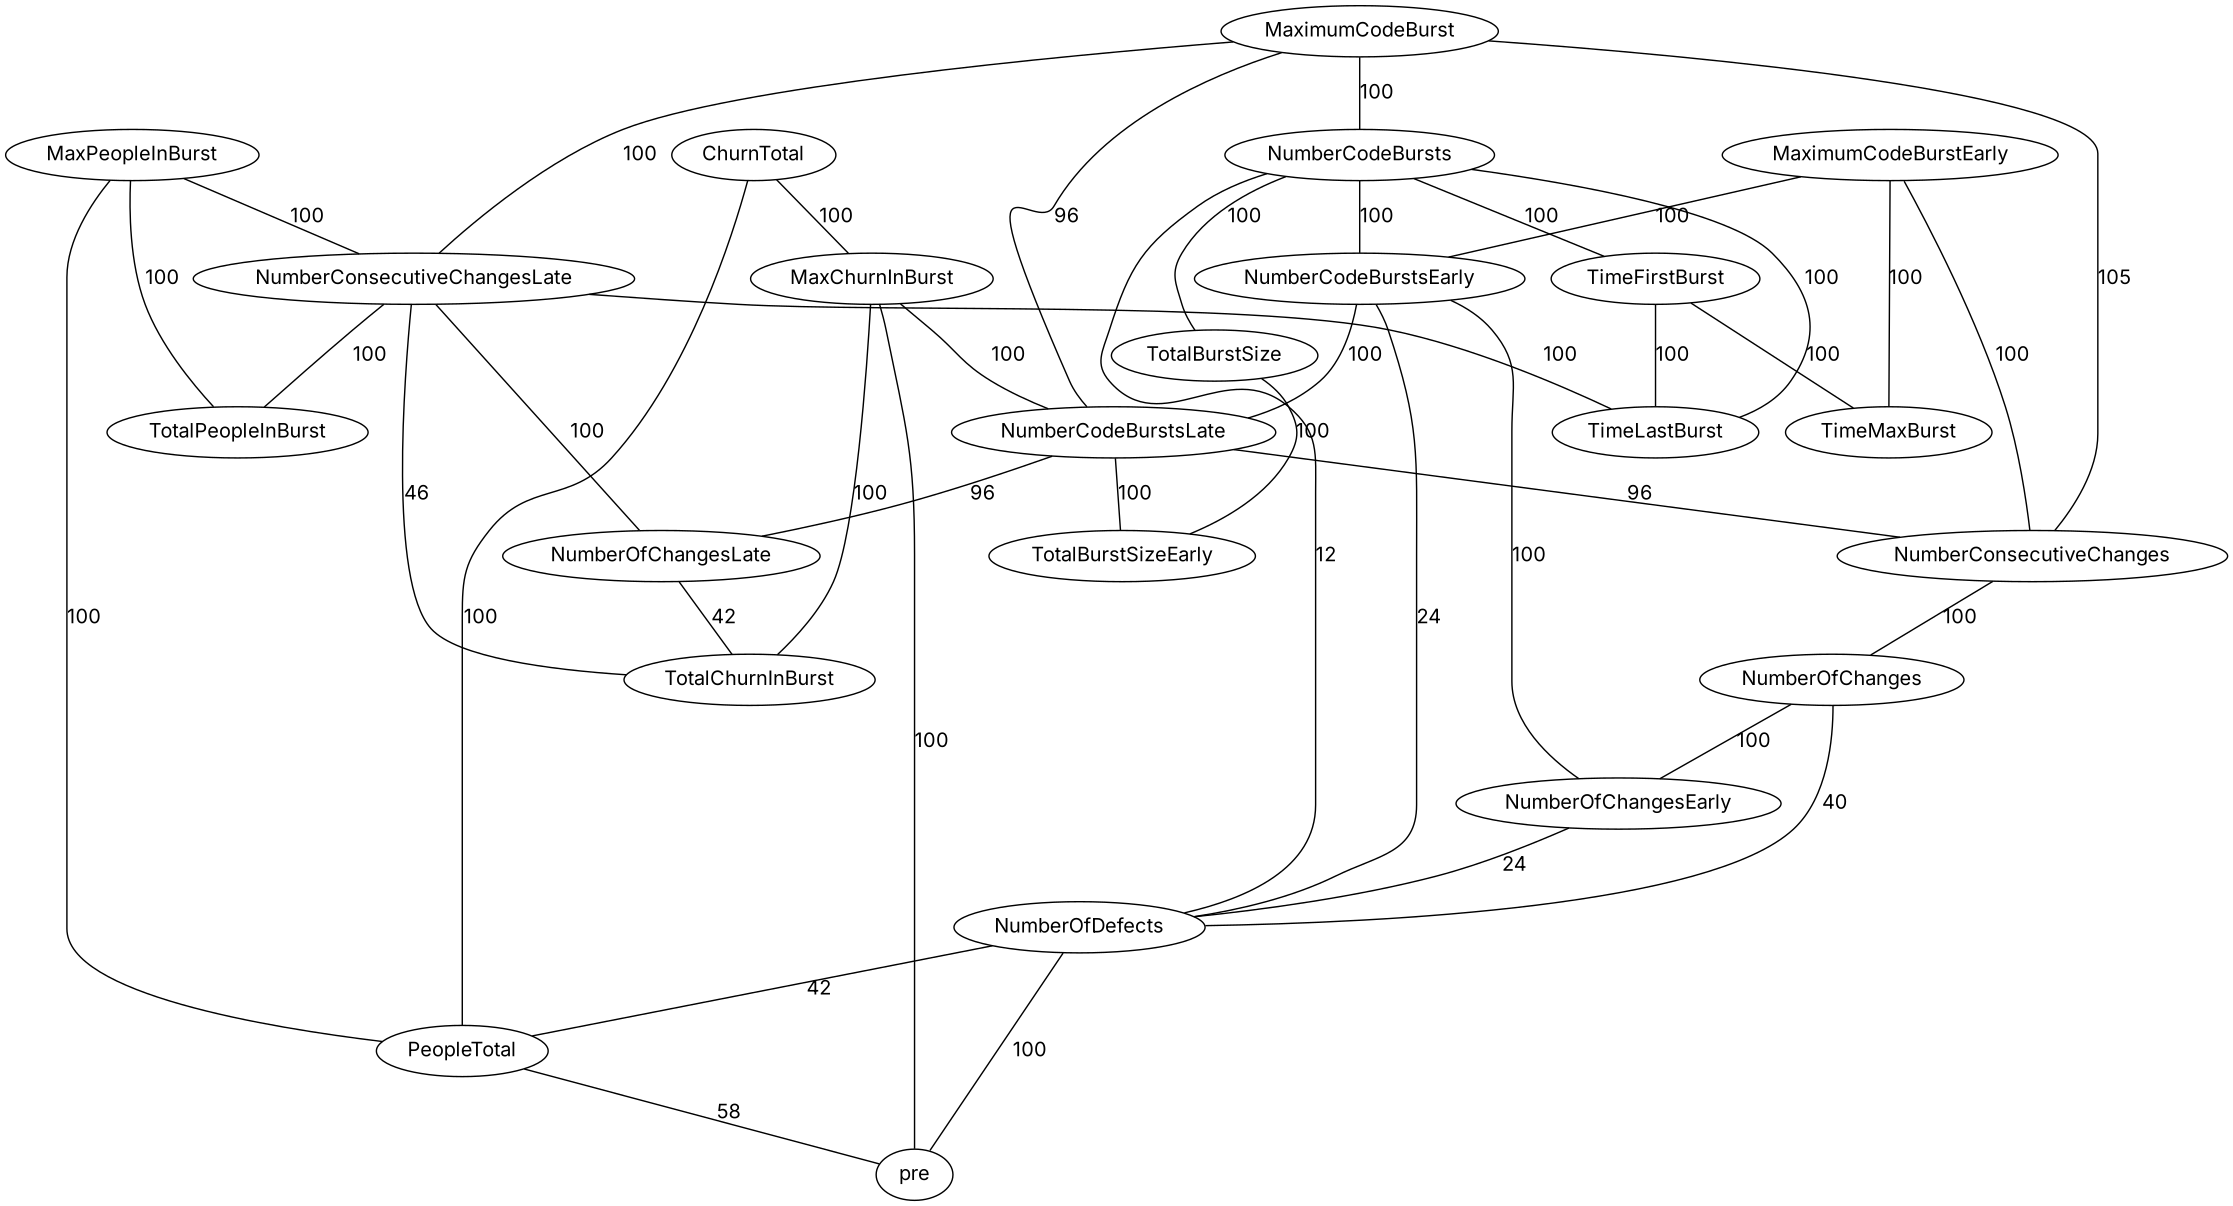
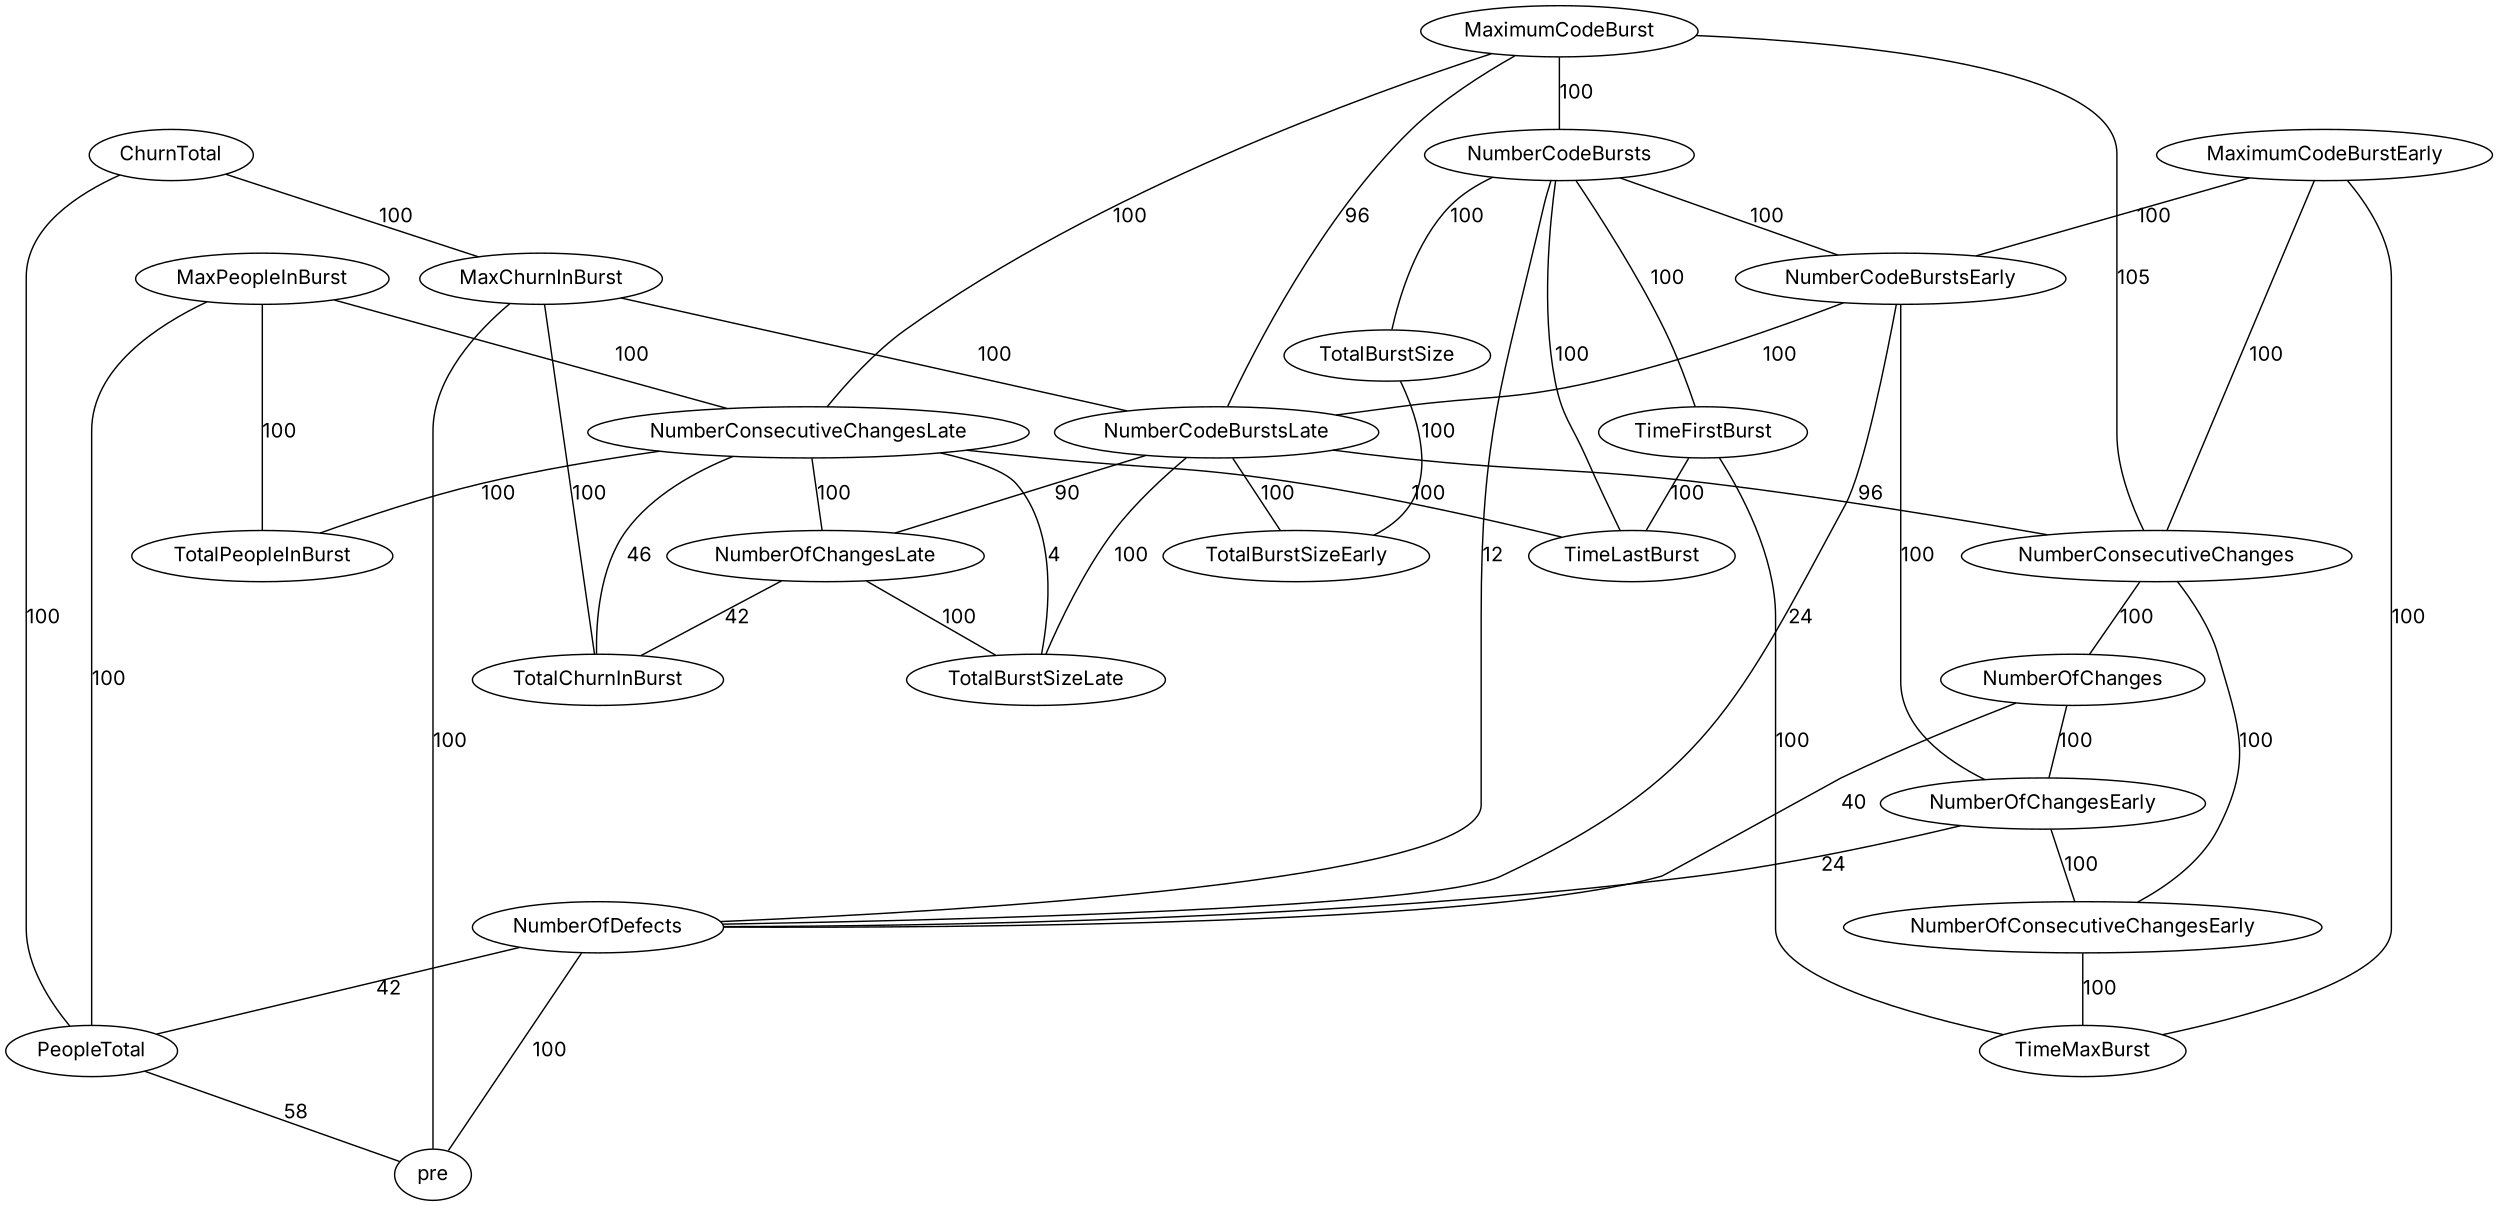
edge "NumberCodeBurstsLate" -- "NumberOfChangesLate": label "96" -> "90"
node "TotalBurstSizeLate": added
node "NumberOfConsecutiveChangesEarly": added
